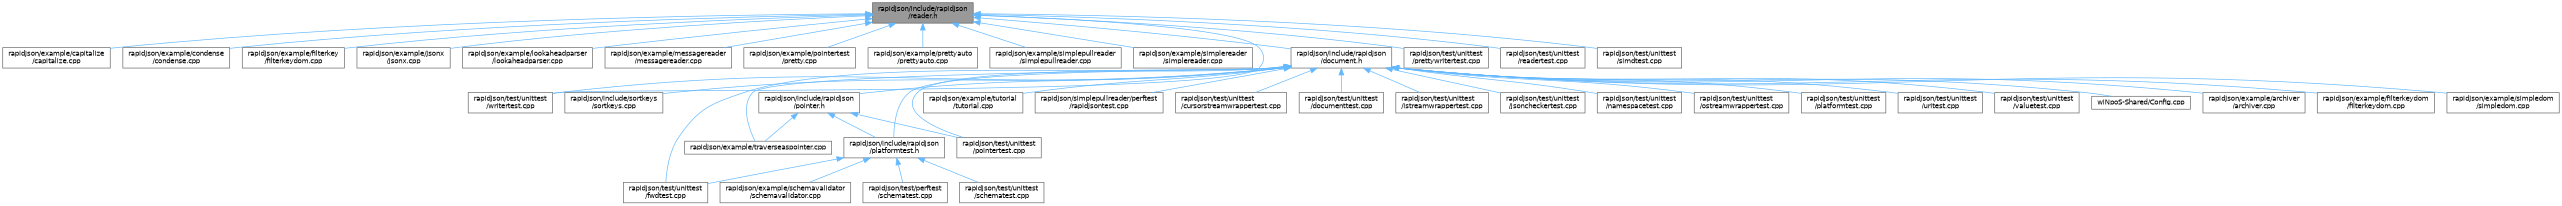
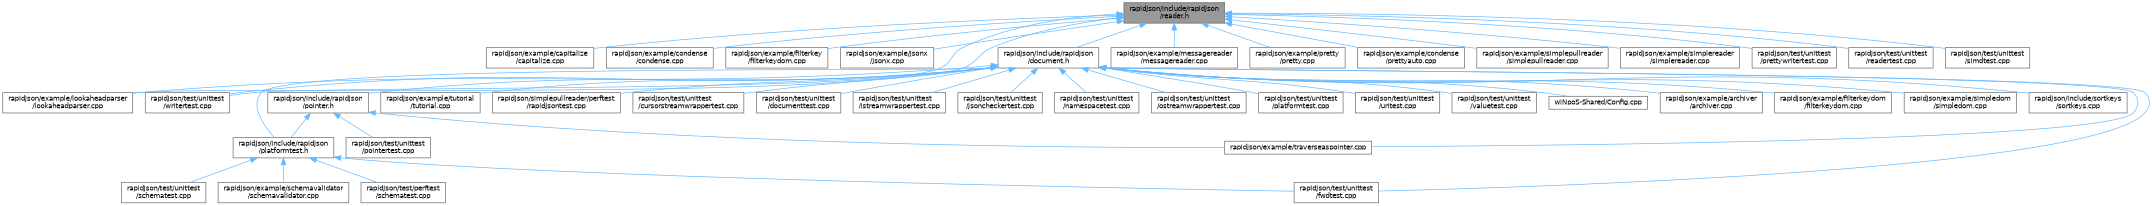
node "rapidjson/example/pointertest /pretty.cpp": label "rapidjson/example/pointertest /pretty.cpp" -> "rapidjson/example/pretty /pretty.cpp"
node "rapidjson/example/prettyauto /prettyauto.cpp": label "rapidjson/example/prettyauto /prettyauto.cpp" -> "rapidjson/example/condense /prettyauto.cpp"
edge "rapidjson/test/unittest /pointertest.cpp" -> "rapidjson/include/rapidjson /document.h": now "rapidjson/example/lookaheadparser /lookaheadparser.cpp" -> "rapidjson/include/rapidjson /document.h"
